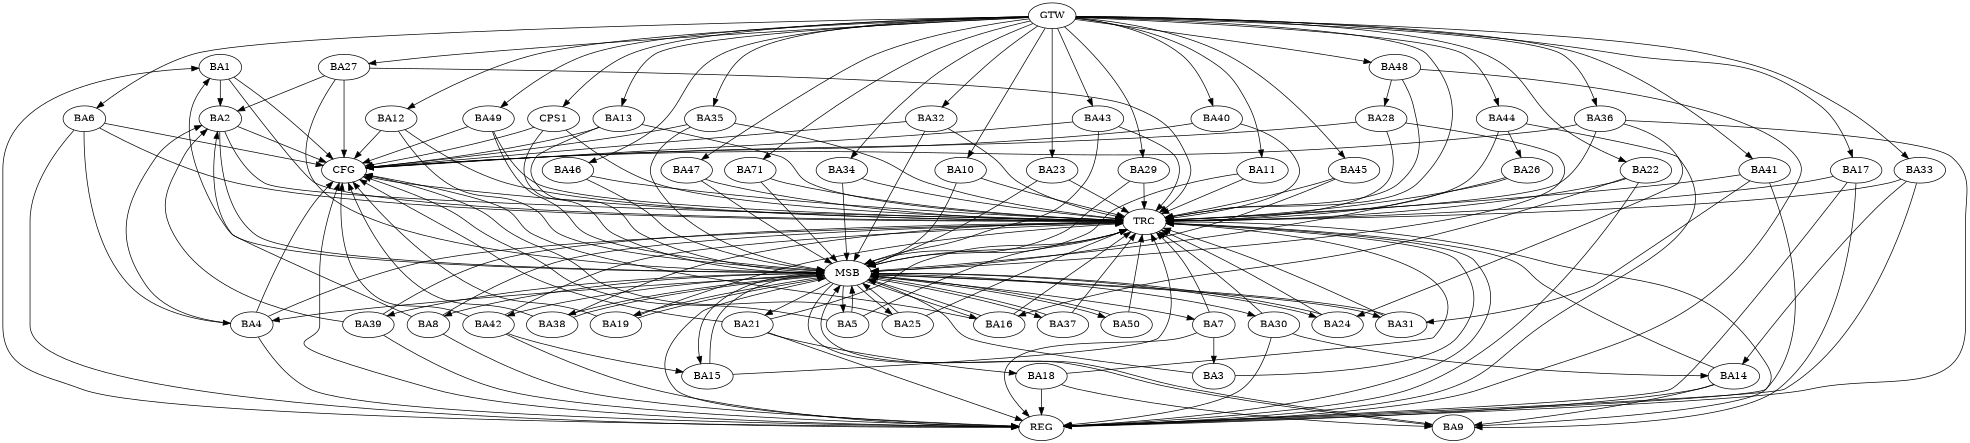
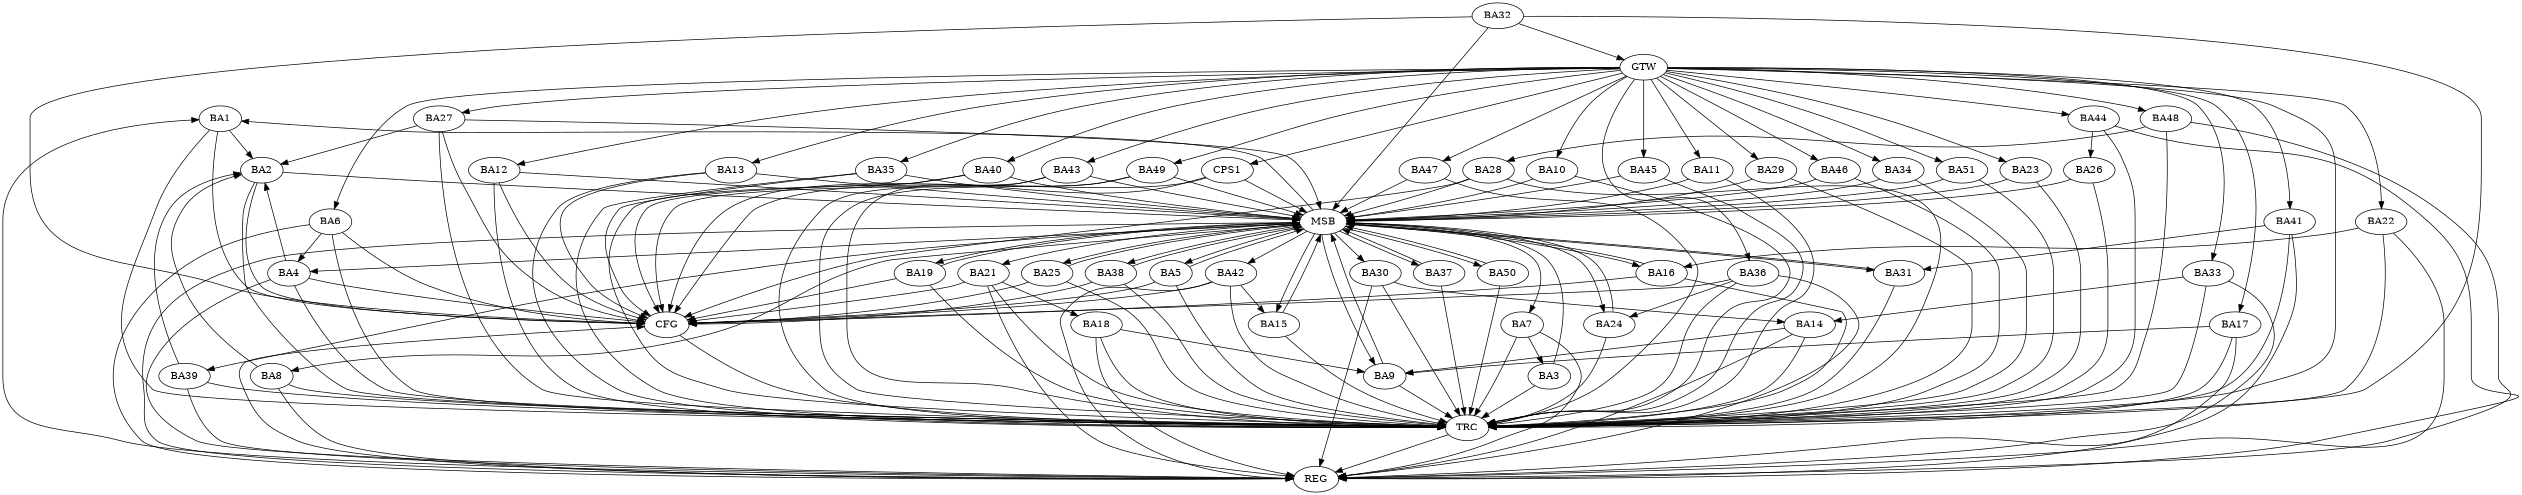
edge "GTW" -> "BA32": reversed
node "BA71": label "BA71" -> "BA51"
edge "TRC" -> "MSB": now "BA40" -> "MSB"
